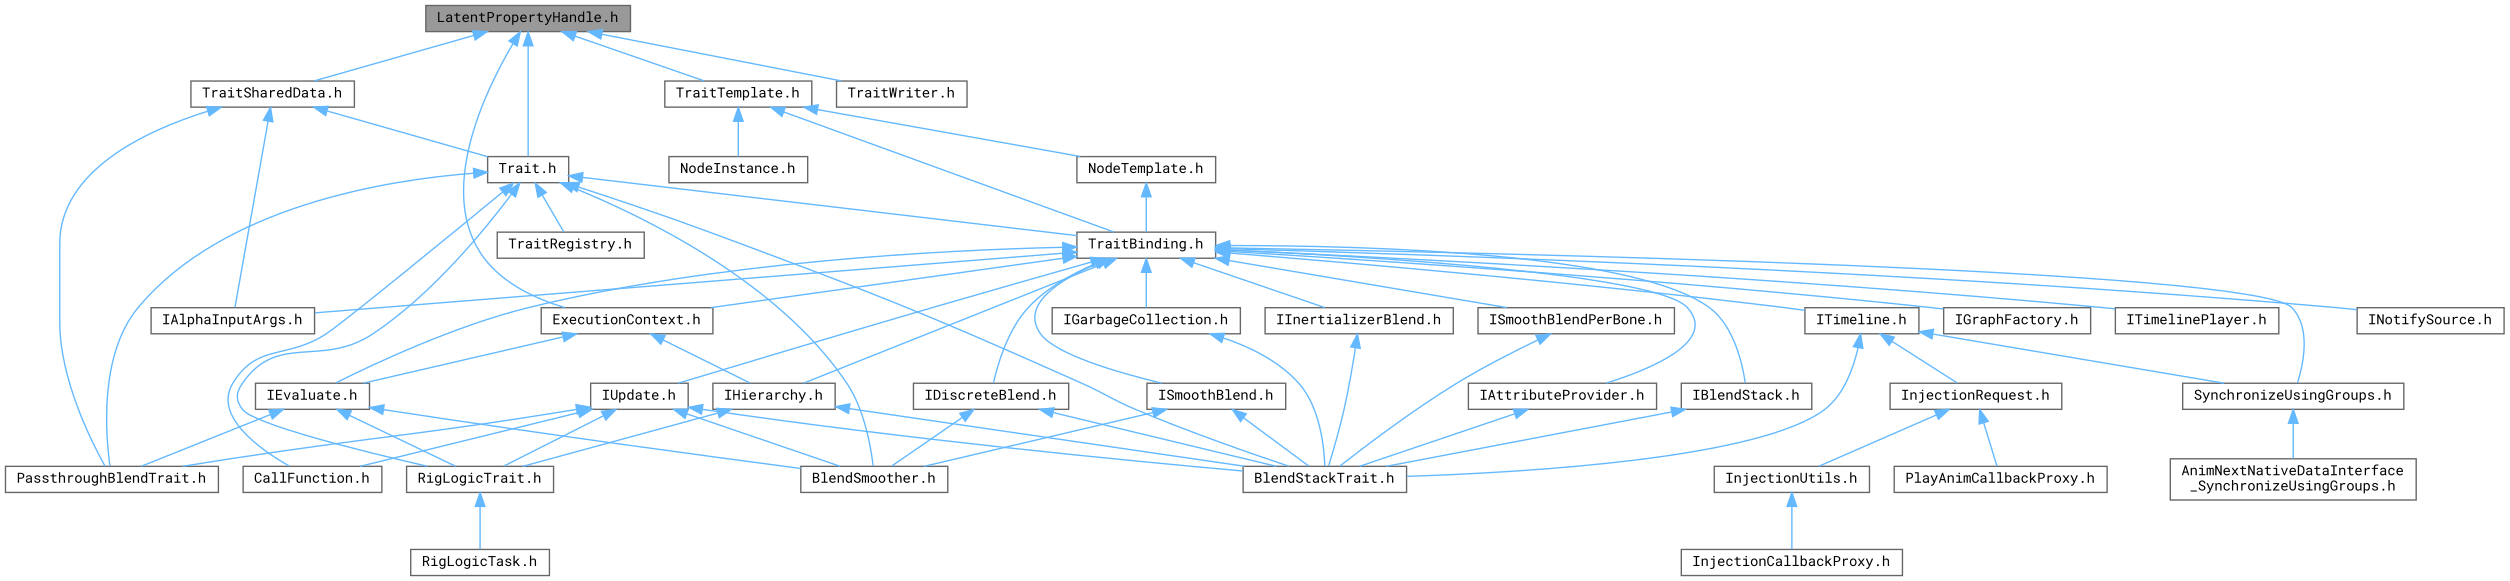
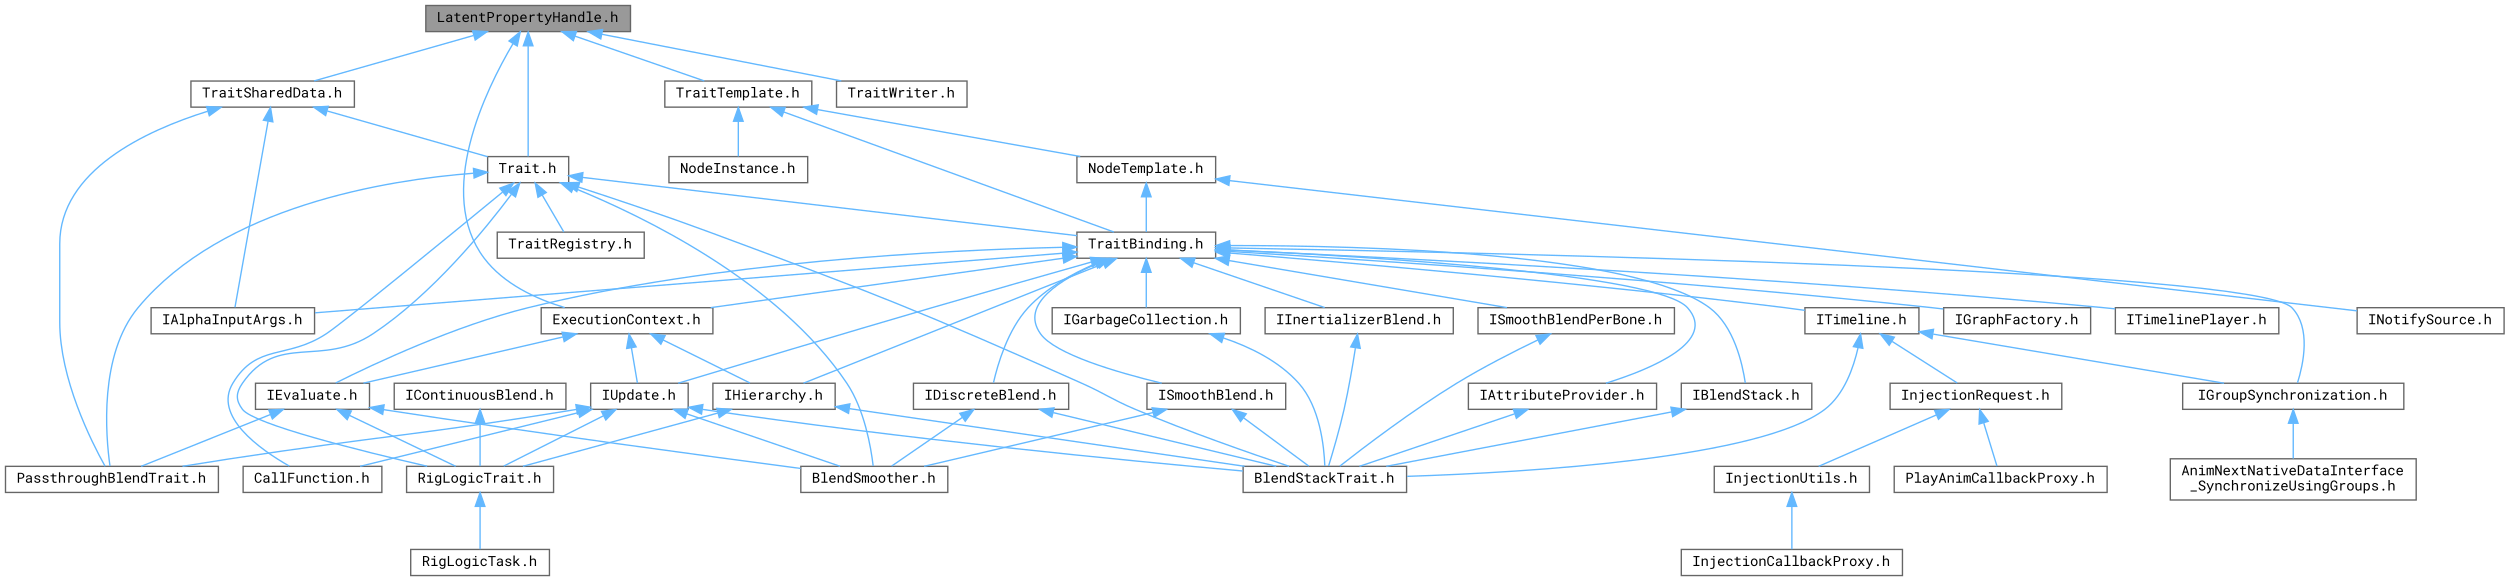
edge "INotifySource.h" -> "TraitBinding.h": now "INotifySource.h" -> "NodeTemplate.h"
edge "IUpdate.h" -> "ExecutionContext.h": added
node "IContinuousBlend.h": added
node "SynchronizeUsingGroups.h": label "SynchronizeUsingGroups.h" -> "IGroupSynchronization.h"
